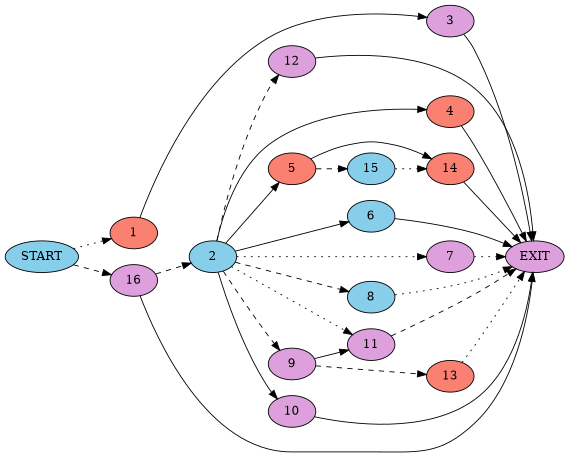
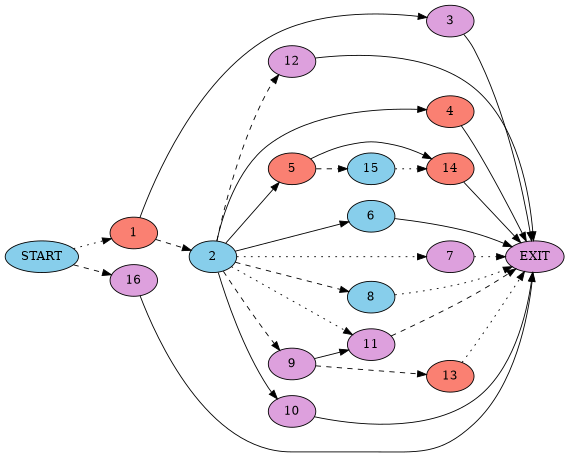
edge "16" -> "2": now "1" -> "2"
